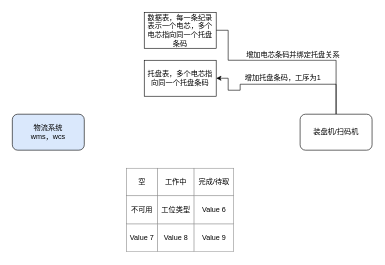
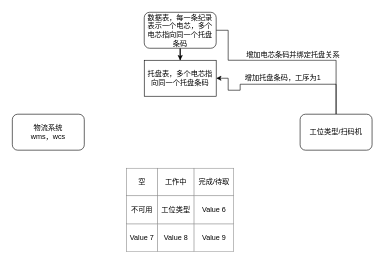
node "数据表，每一条纪录表示一个电芯，多个电芯指向同一个托盘条码": shape rectangle -> rounded rectangle
edge "数据表，每一条纪录表示一个电芯，多个电芯指向同一个托盘条码" -> "托盘表，多个电芯指向同一个托盘条码": added
node "物流系统 wms，wcs": fillcolor #dae8fc -> #ffffff
node "装盘机/扫码机": label "装盘机/扫码机" -> "工位类型/扫码机"
